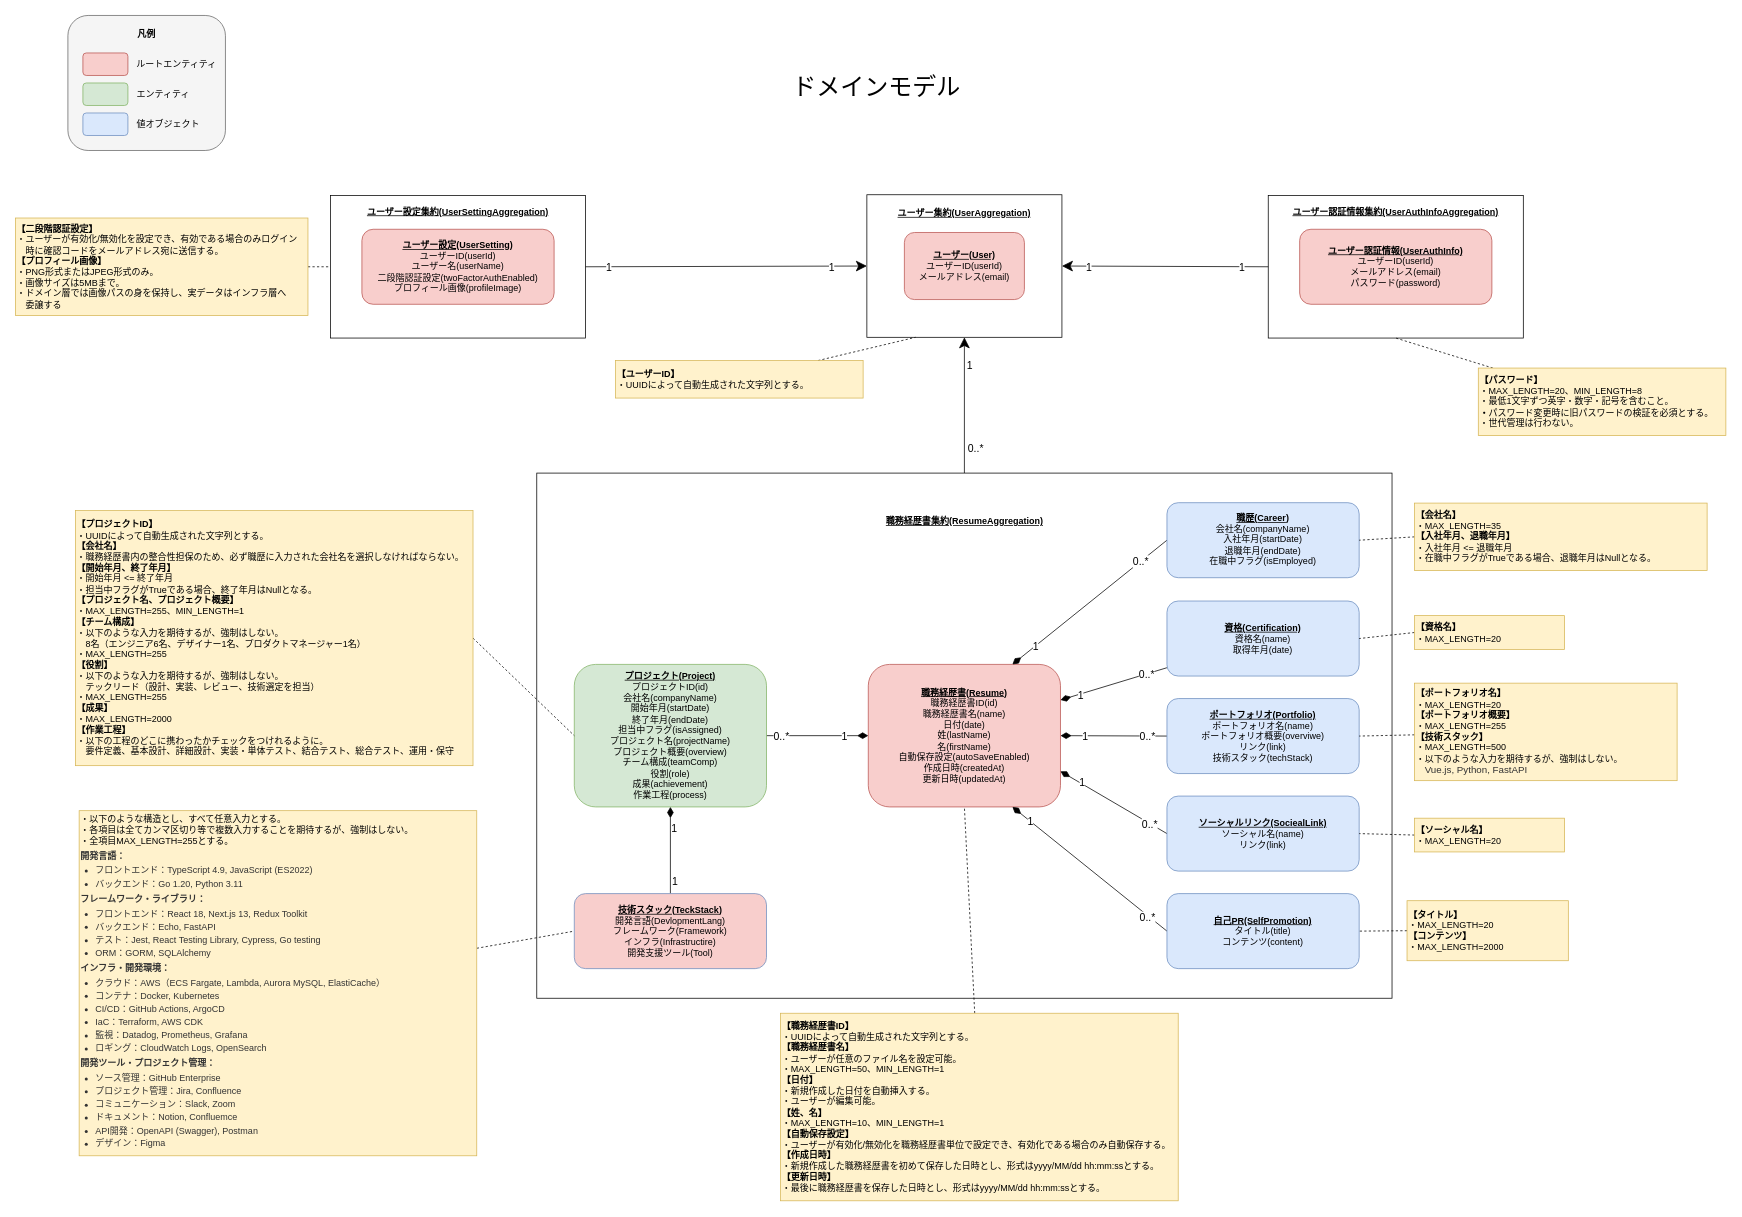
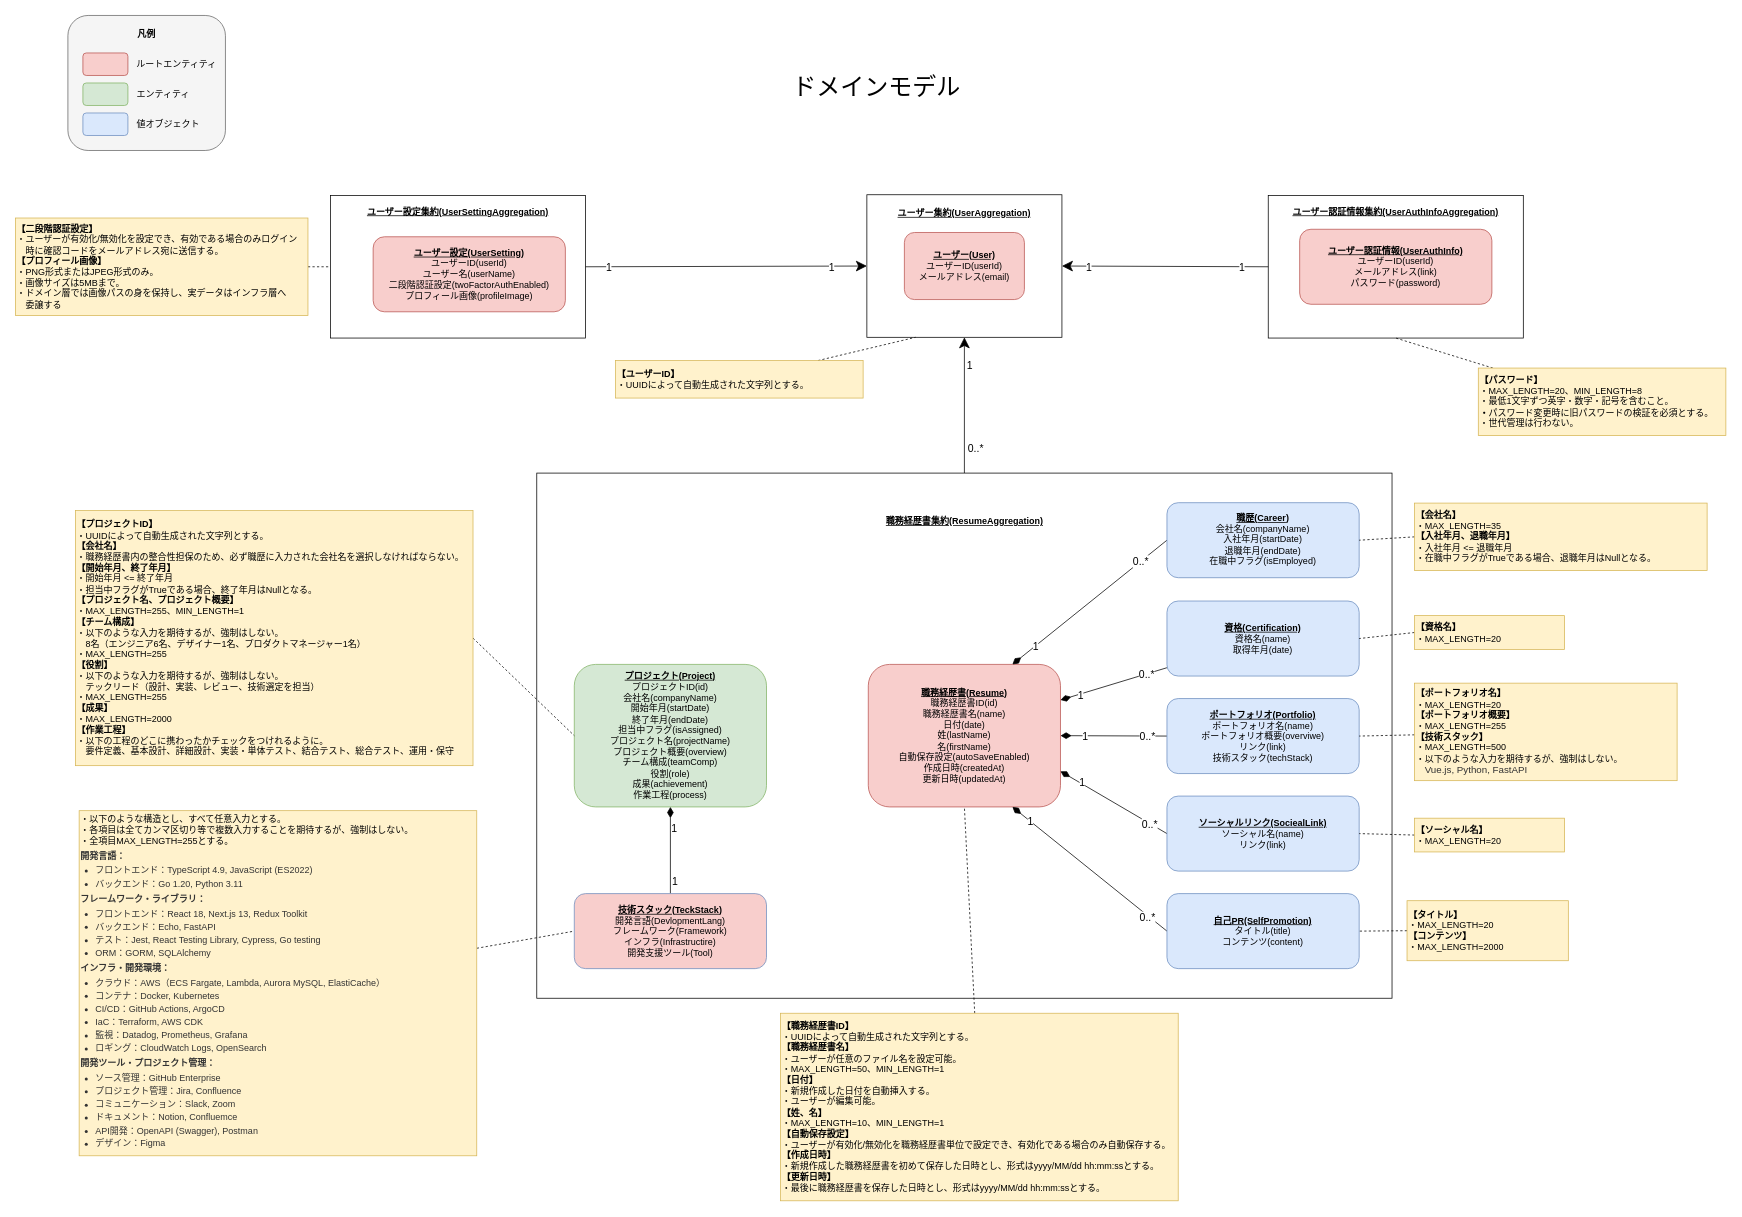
node "ユーザー設定(UserSetting) ユーザーID(userId) ユーザー名(userName) 二段階認証設定(twoFactorAuthEnabled) プロフィール画像(profileImage)": moved (458, 267) -> (469, 274)
node "ユーザー認証情報(UserAuthInfo) ユーザーID(userId) メールアドレス(email) パスワード(password)": label "ユーザー認証情報(UserAuthInfo) ユーザーID(userId) メールアドレス(email) パスワード(password)" -> "ユーザー認証情報(UserAuthInfo) ユーザーID(userId) メールアドレス(link) パスワード(password)"
edge "プロジェクト(Project) プロジェクトID(id) 会社名(companyName) 開始年月(startDate) 終了年月(endDate) 担当中フラグ(isAssigned) プロジェクト名(projectName) プロジェクト概要(overview) チーム構成(teamComp) 役割(role) 成果(achievement) 作業工程(process)" -> "職務経歴書(Resume) 職務経歴書ID(id) 職務経歴書名(name) 日付(date) 姓(lastName) 名(firstName) 自動保存設定(autoSaveEnabled) 作成日時(createdAt) 更新日時(updatedAt)": removed, labels "0..*", "1"
